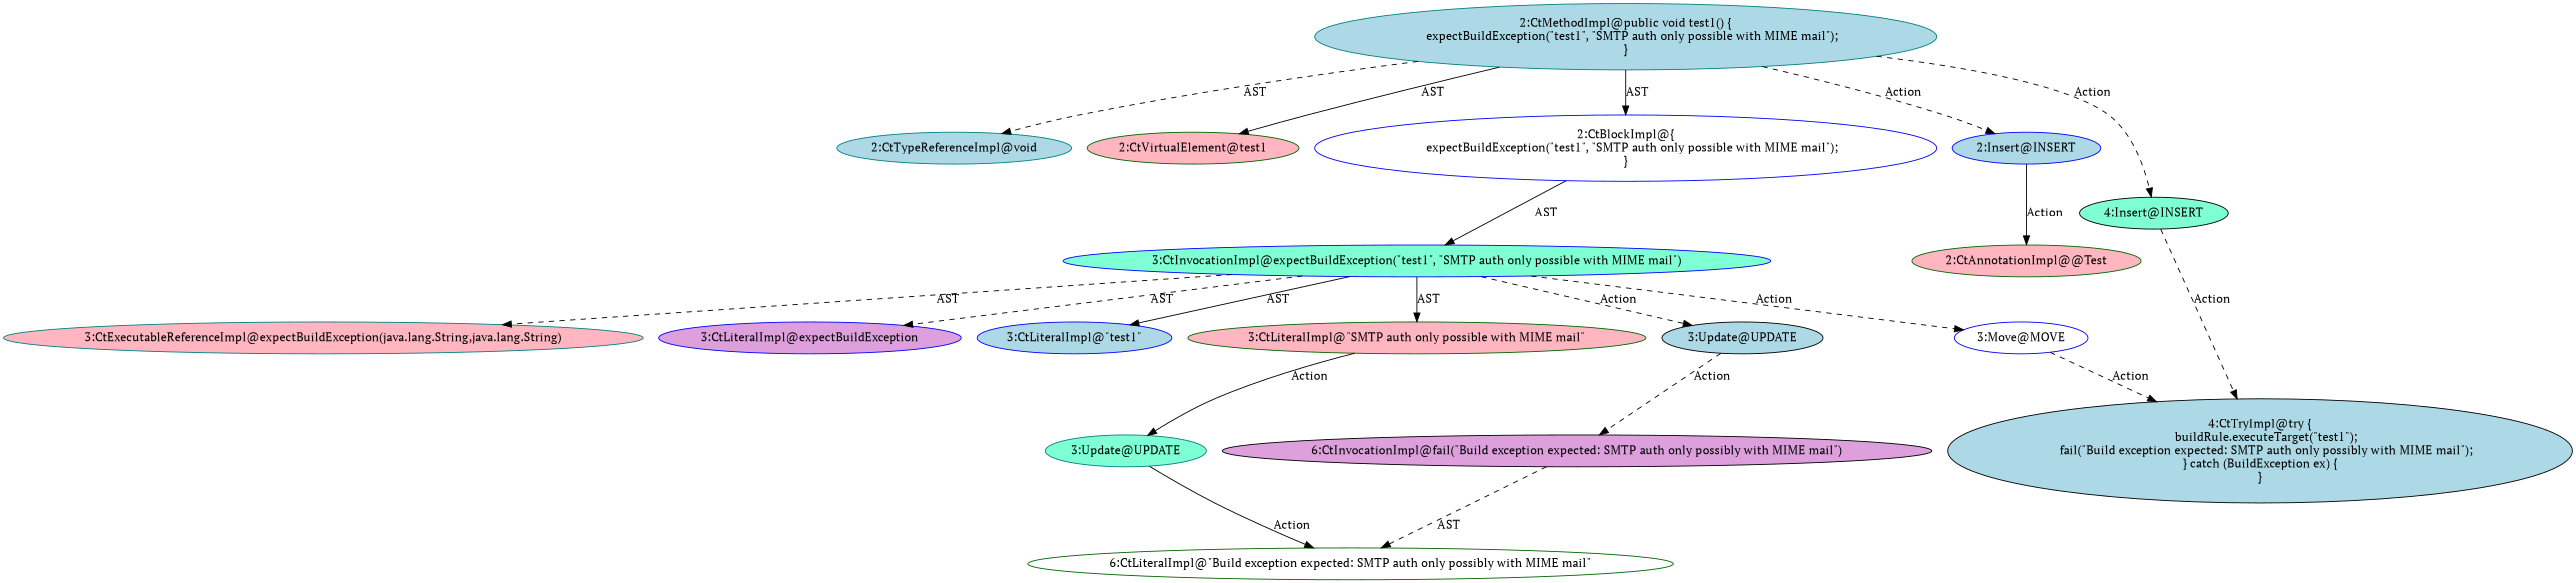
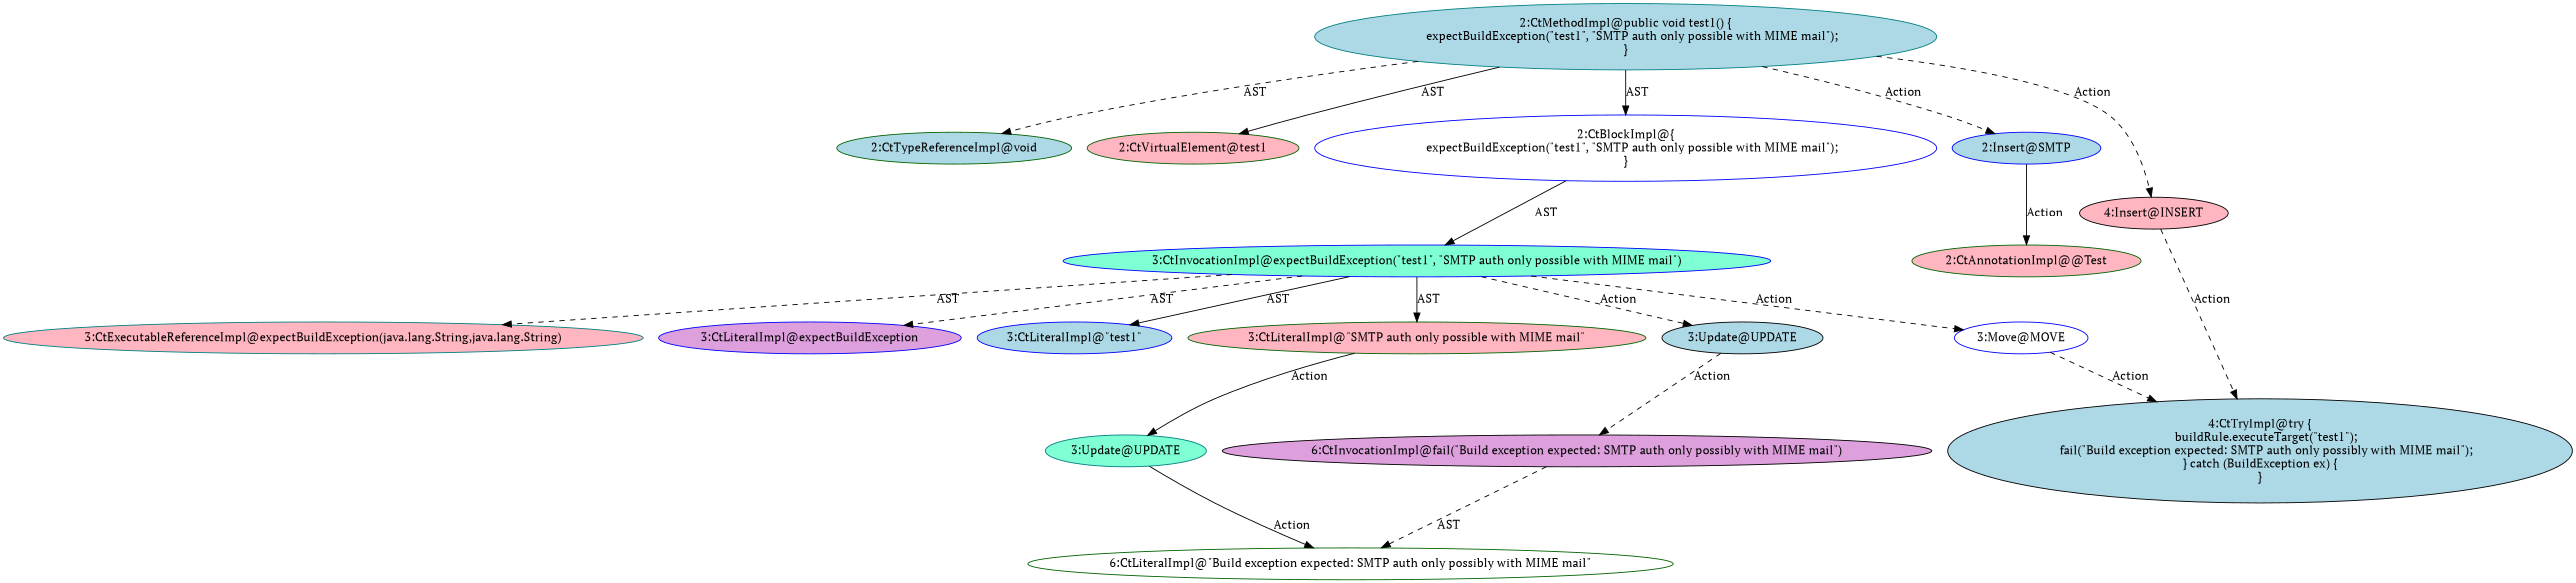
node "2:CtTypeReferenceImpl@void": color teal -> darkgreen
node "2:Insert@INSERT": label "2:Insert@INSERT" -> "2:Insert@SMTP"
node "4:Insert@INSERT": fillcolor aquamarine -> lightpink
